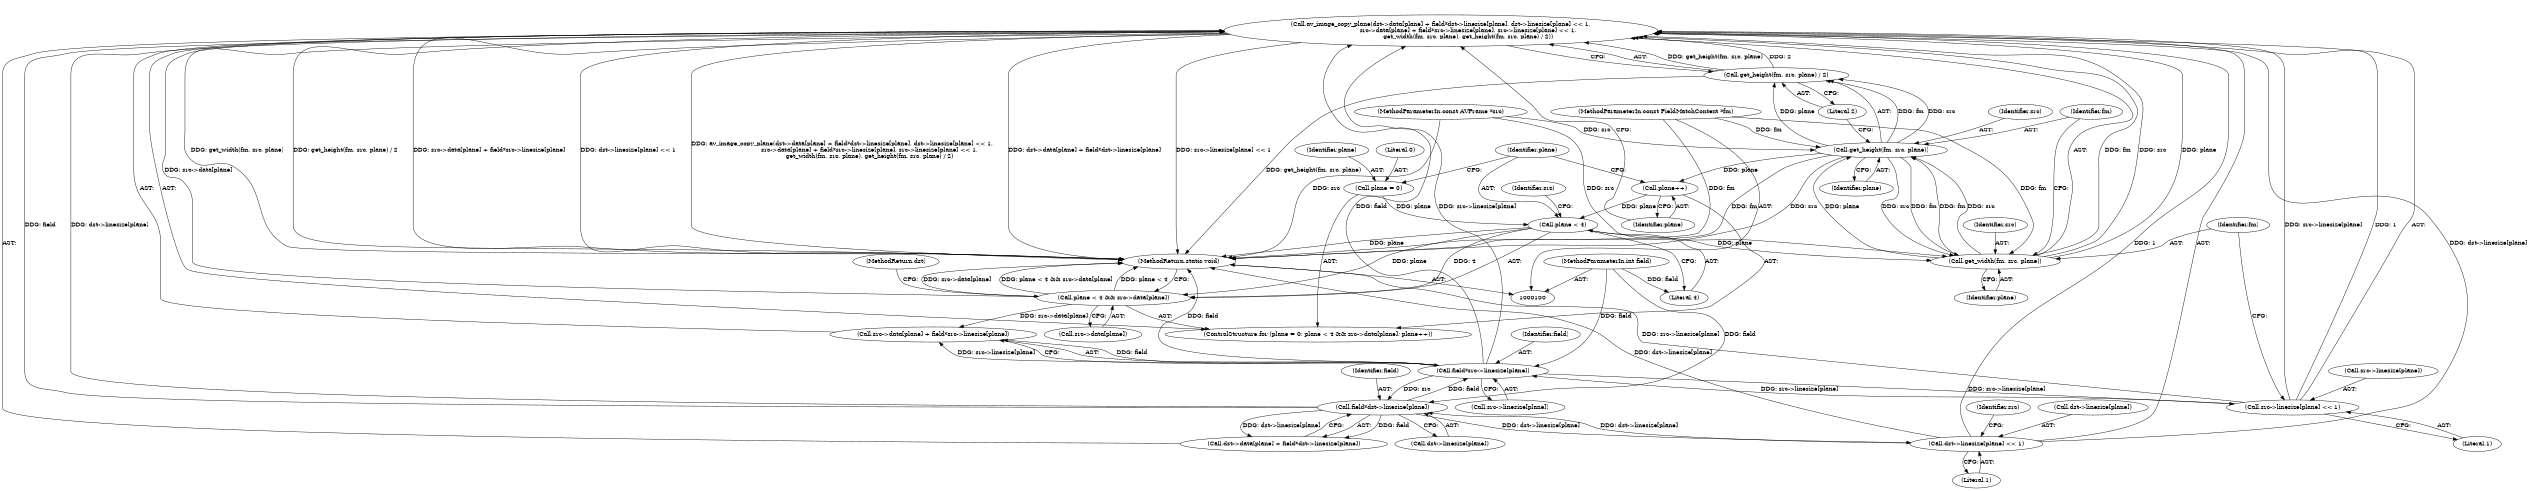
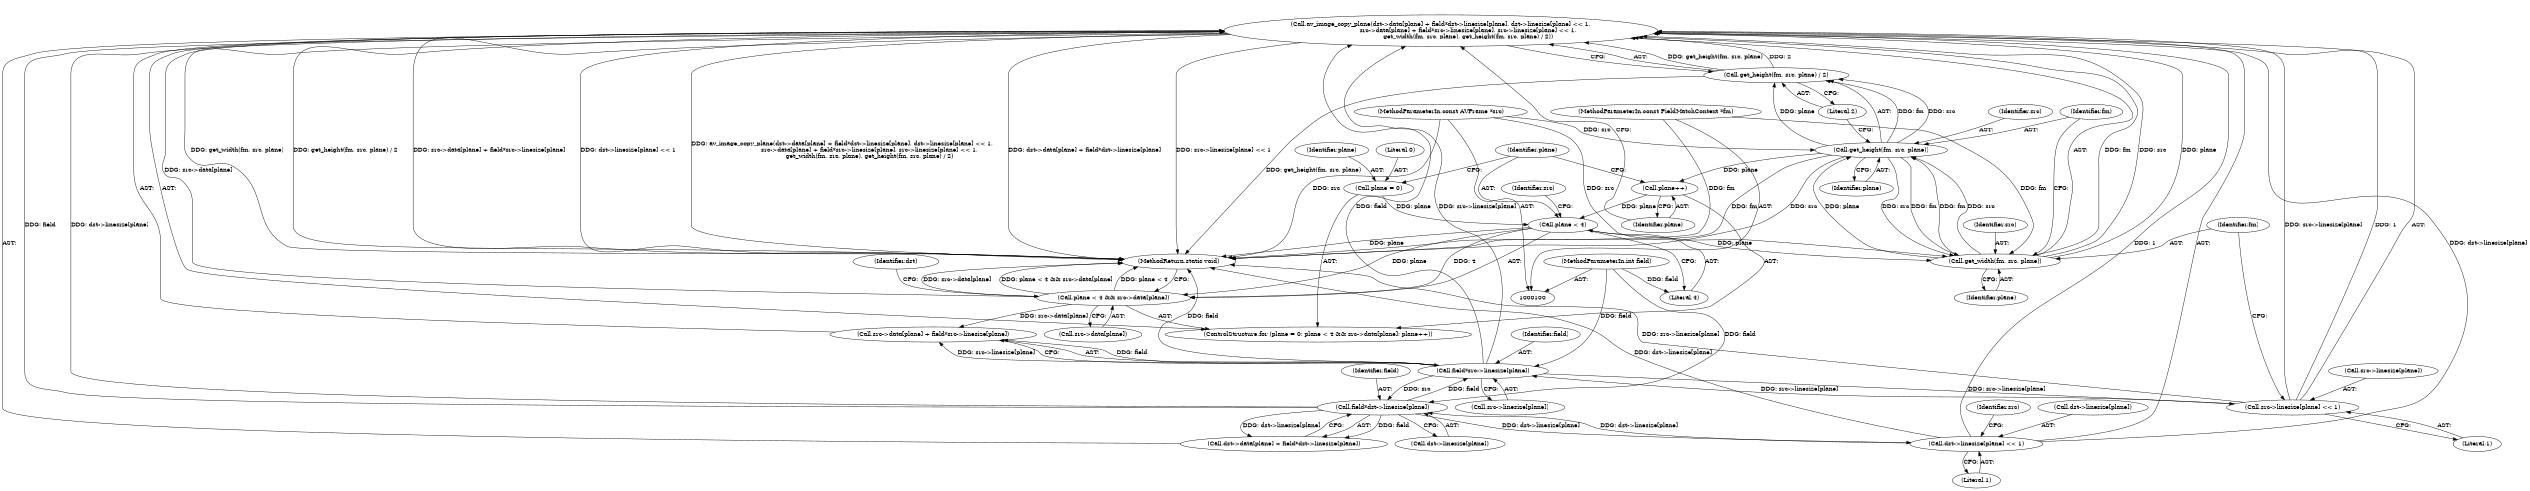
edge "(MethodParameterIn,const FieldMatchContext *fm)" -> "(Call,get_height(fm, src, plane))": removed, label "DDG: fm"
node "(MethodReturn,dst)": label "(MethodReturn,dst)" -> "(Identifier,dst)"
edge "(MethodReturn,static void)" -> "1000100": now "(MethodParameterIn,const AVFrame *src)" -> "1000100"
